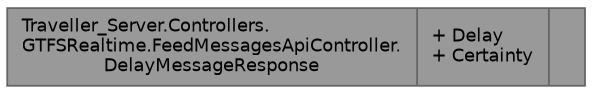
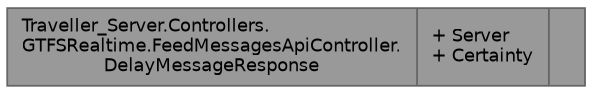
node "Traveller_Server.Controllers.": text "+ Delay" -> "+ Server"
